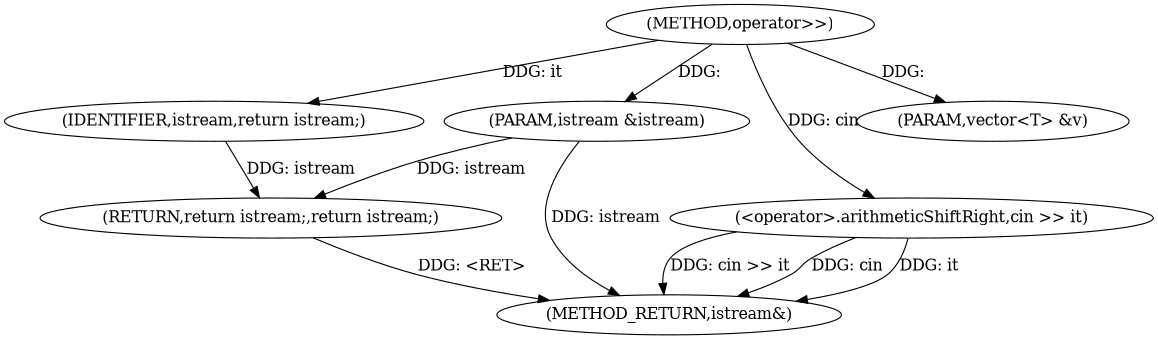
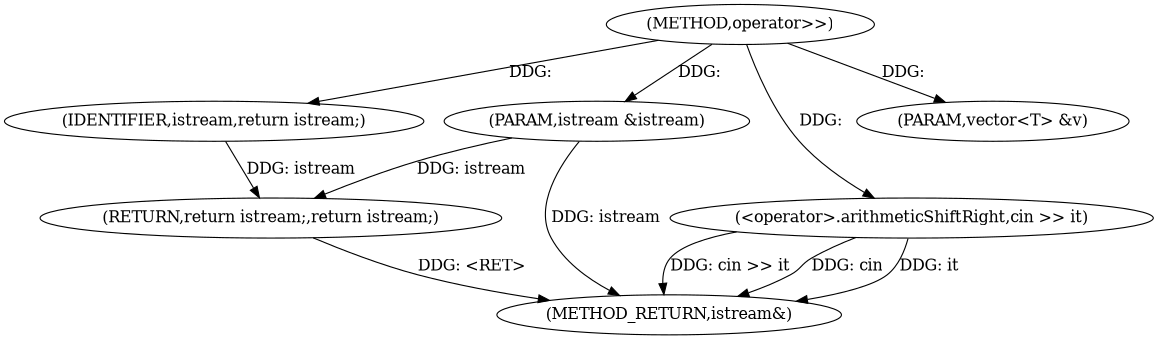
edge "(METHOD,operator>>)" -> "(IDENTIFIER,istream,return istream;)": label "DDG: it" -> "DDG: "
edge "(METHOD,operator>>)" -> "(<operator>.arithmeticShiftRight,cin >> it)": label "DDG: cin" -> "DDG: "
